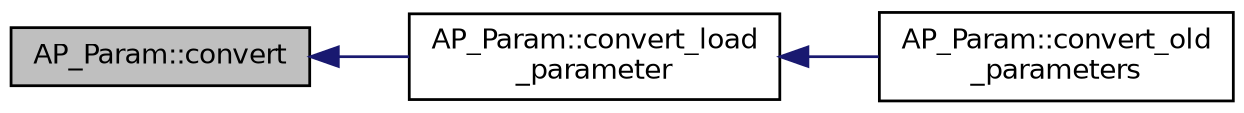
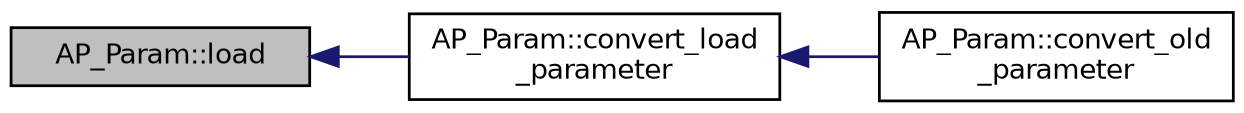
node "AP_Param::convert": label "AP_Param::convert" -> "AP_Param::load"
node "AP_Param::convert_old _parameters": label "AP_Param::convert_old _parameters" -> "AP_Param::convert_old _parameter"
